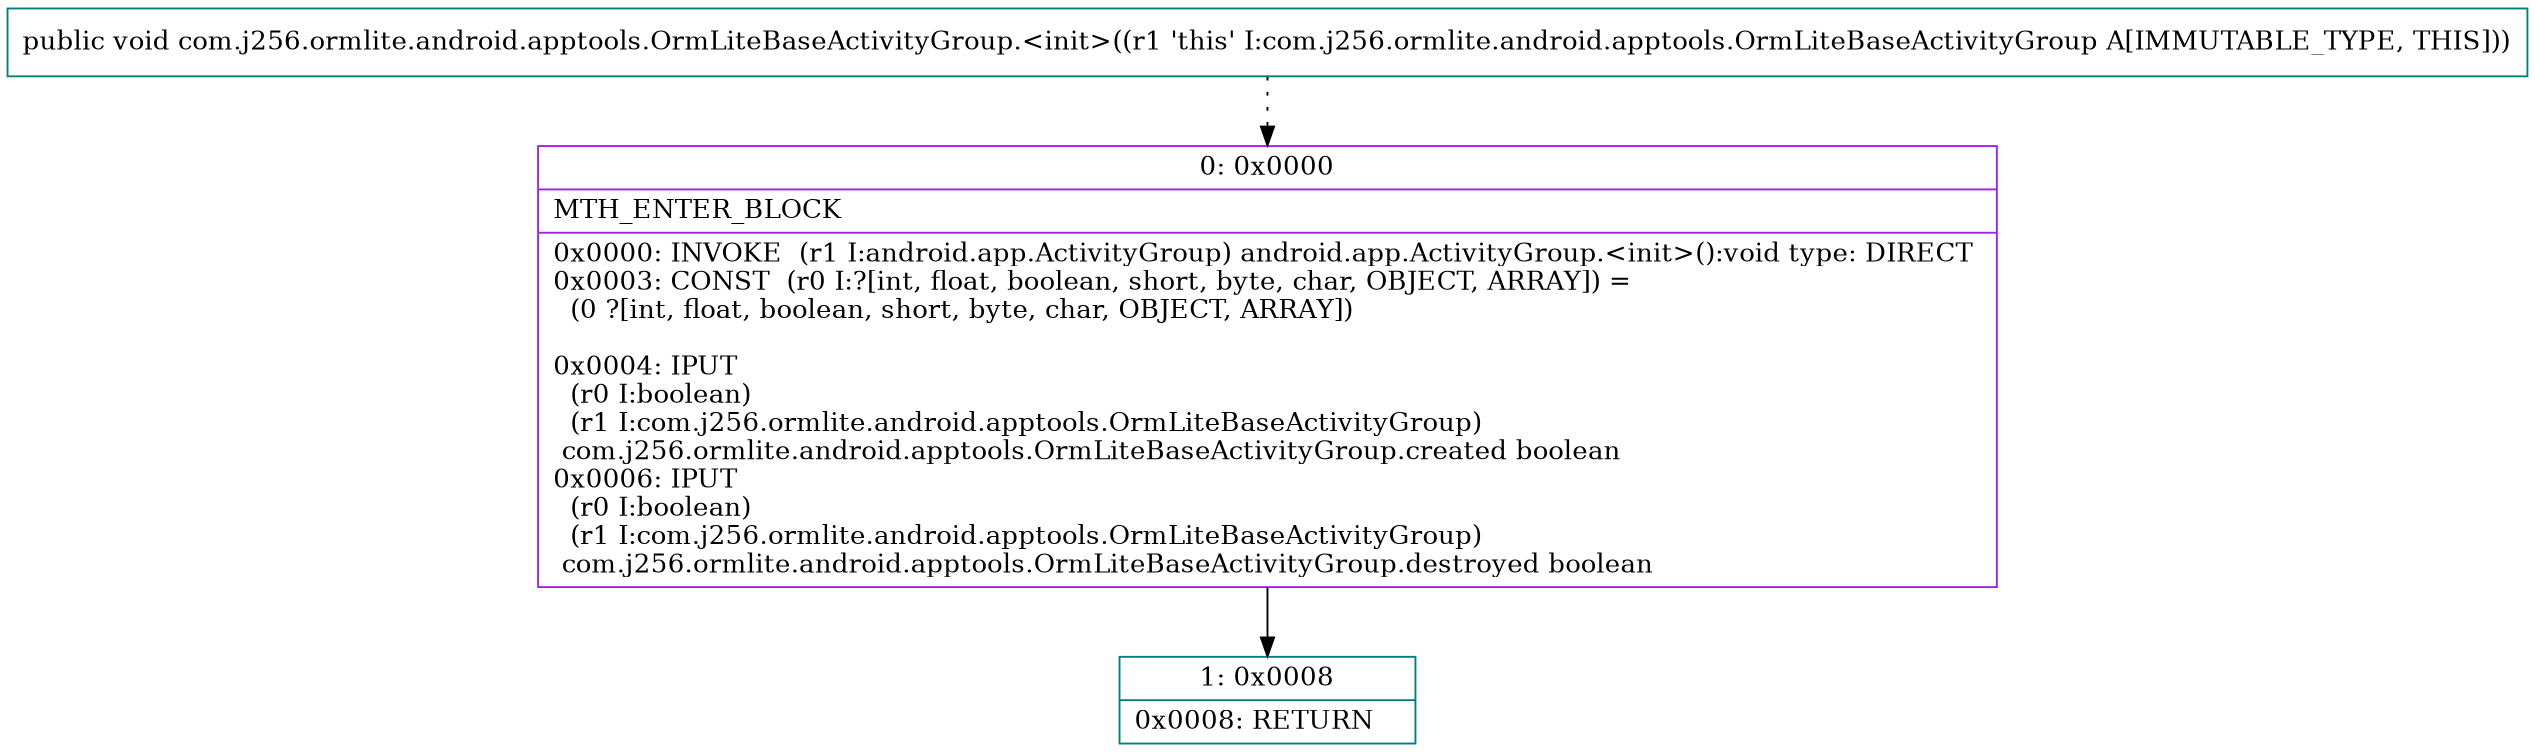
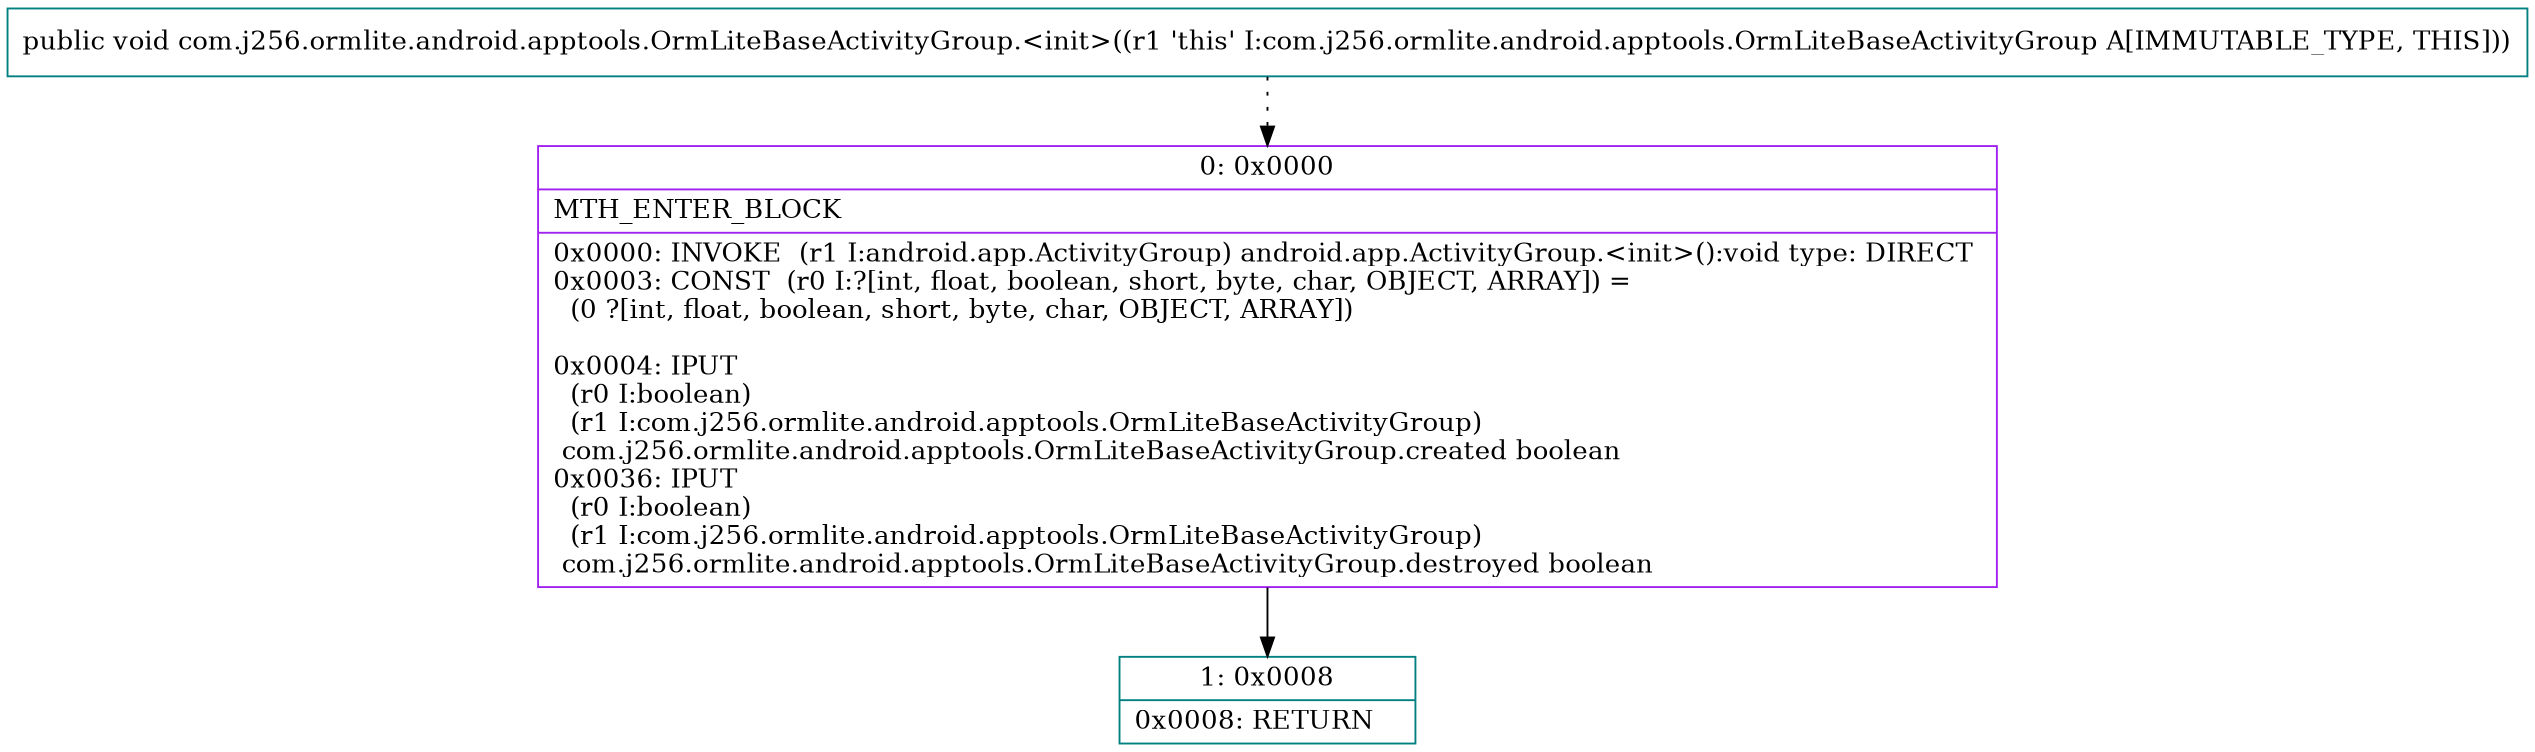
node "0: 0x0000": text "0x0006: IPUT" -> "0x0036: IPUT"
